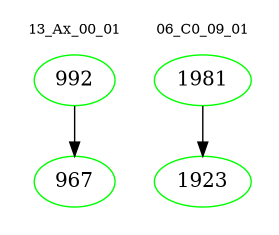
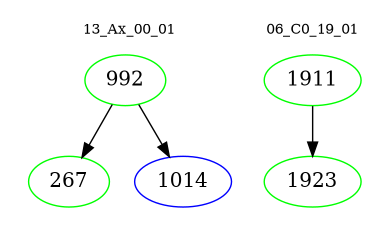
cluster "06_C0_09_01": label "06_C0_09_01" -> "06_C0_19_01"
node "1981": label "1981" -> "1911"
node "967": label "967" -> "267"
node "1014": added
